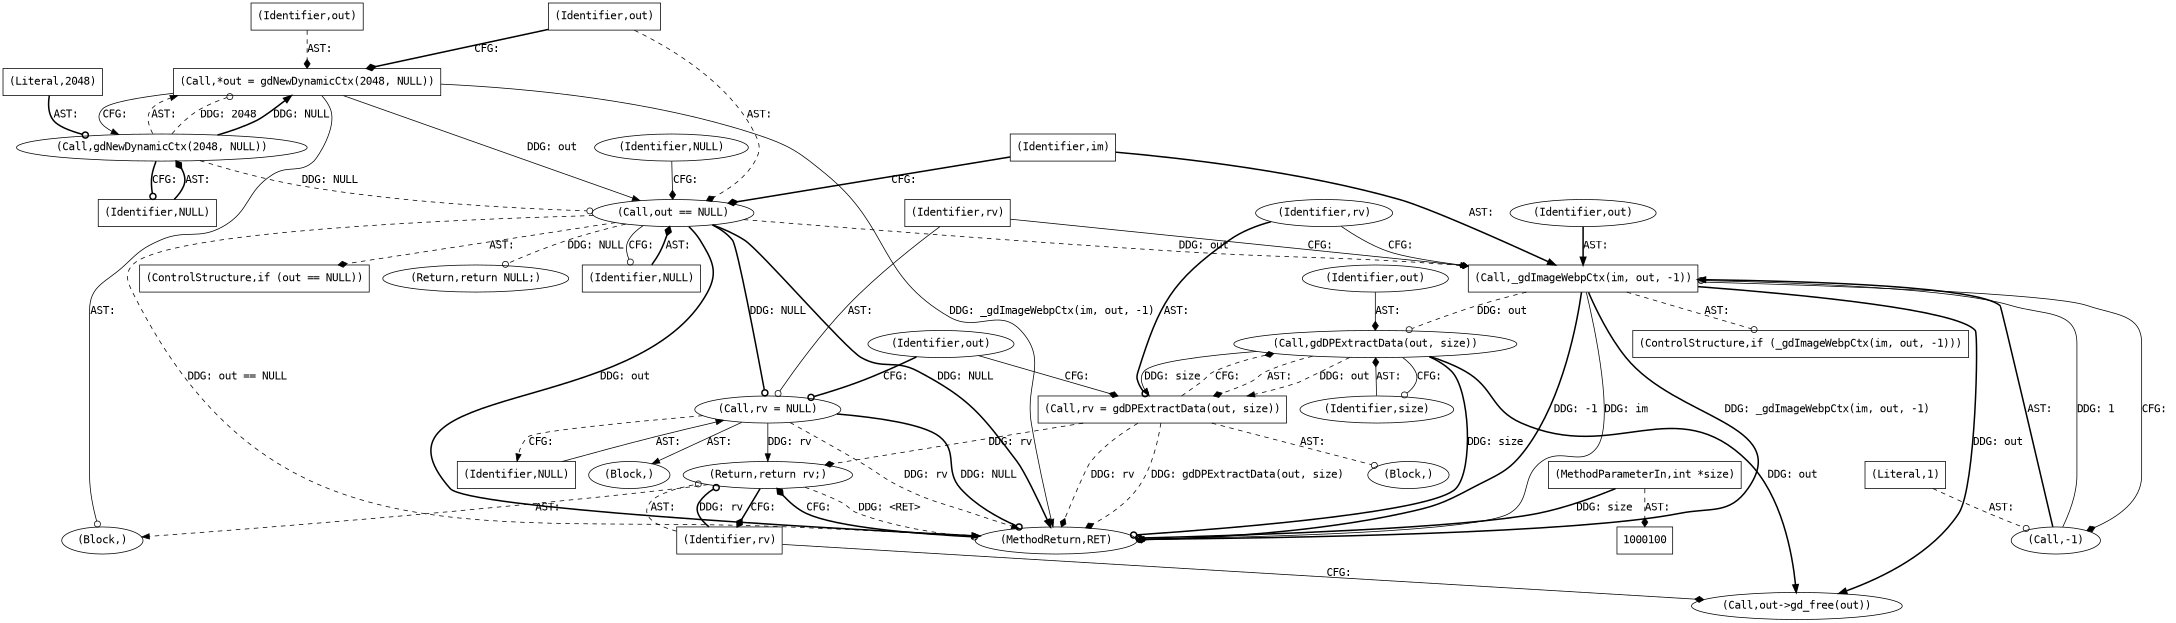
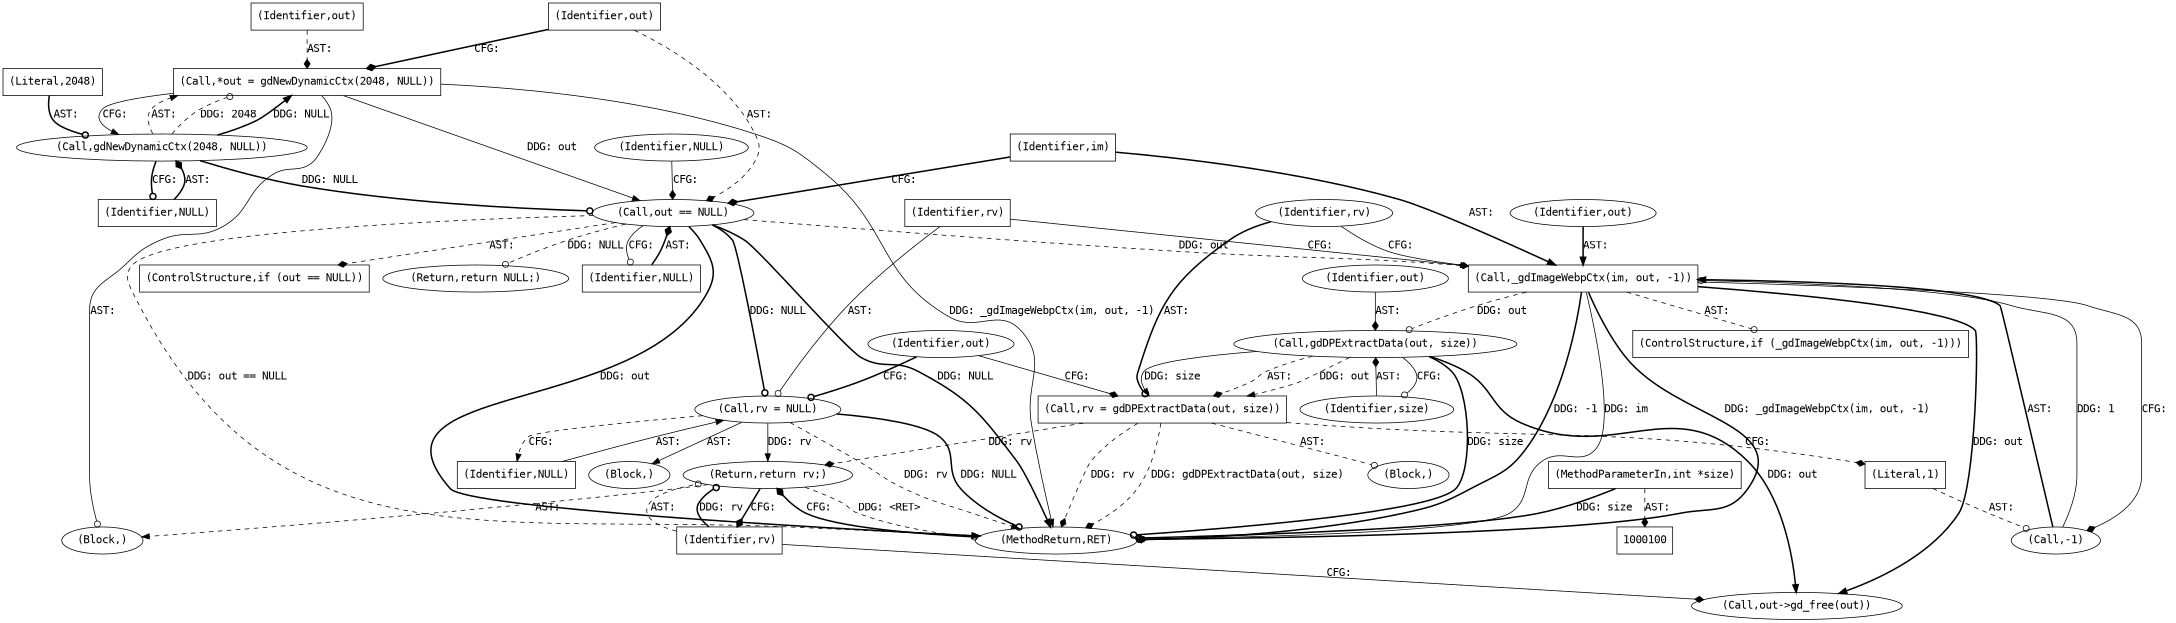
edge "(Call,gdNewDynamicCtx(2048, NULL))" -> "(Call,out == NULL)": style dashed -> bold
edge "(Call,rv = gdDPExtractData(out, size))" -> "(Call,gdDPExtractData(out, size))": now "(Call,rv = gdDPExtractData(out, size))" -> "(Literal,1)"
